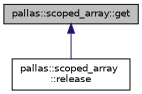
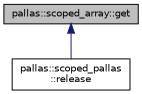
node "pallas::scoped_array ::release": label "pallas::scoped_array ::release" -> "pallas::scoped_pallas ::release"
